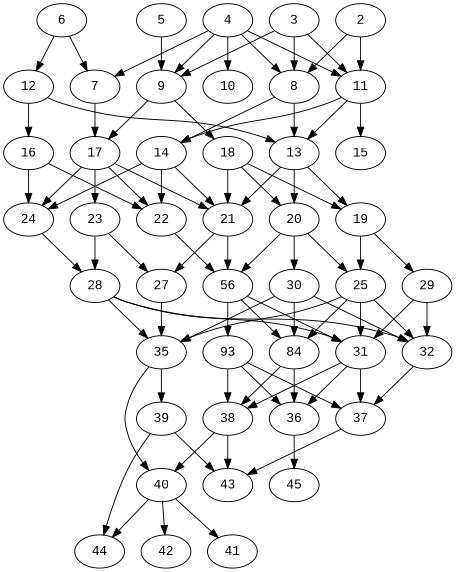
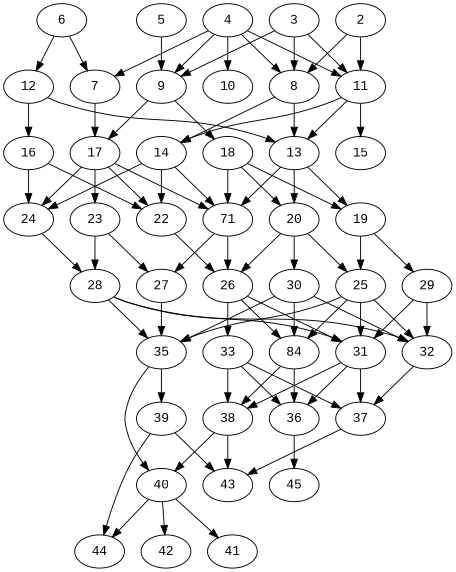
node "21": label "21" -> "71"
node "56": label "56" -> "26"
node "93": label "93" -> "33"
